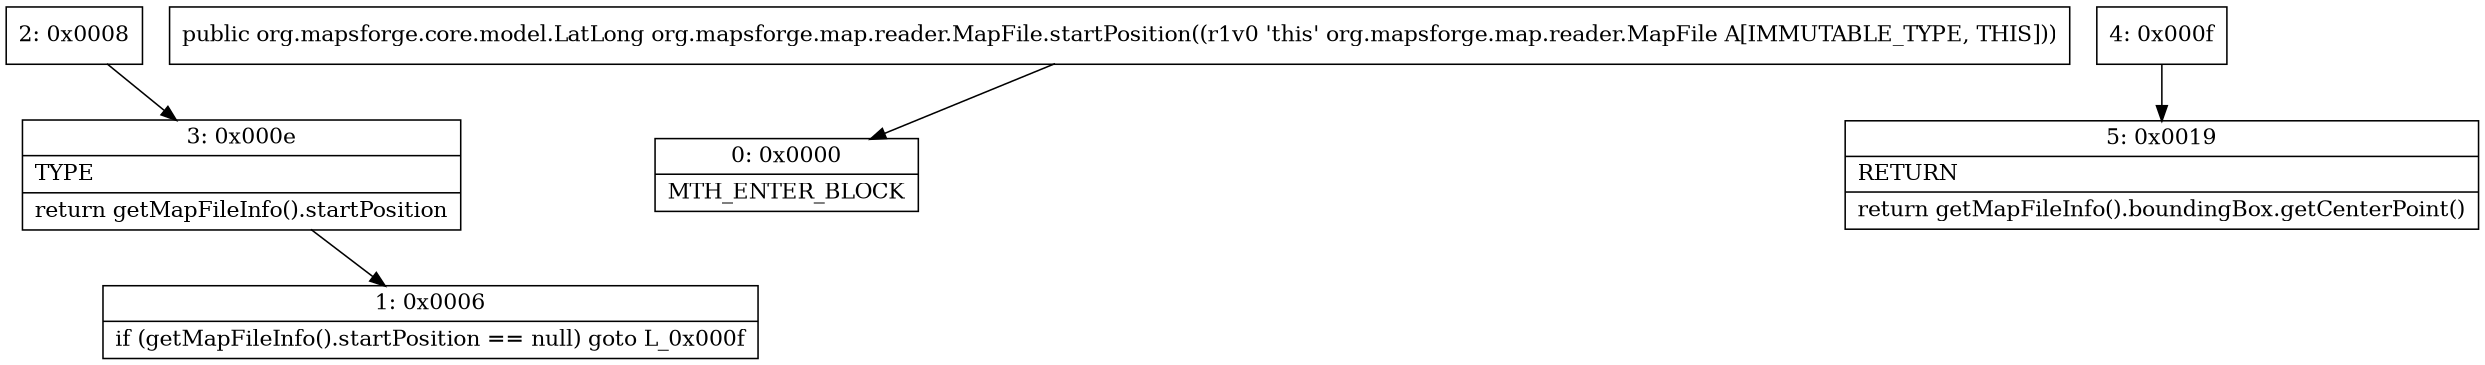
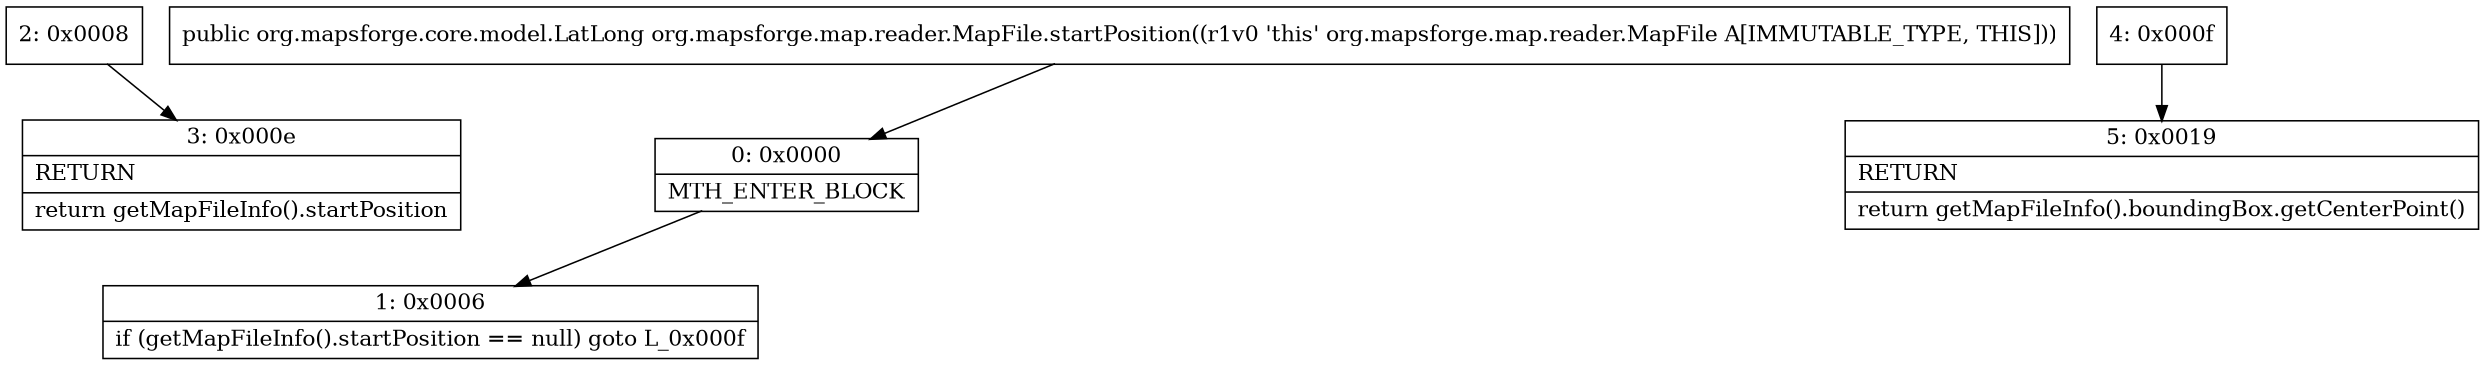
node "3: 0x000e": text "TYPE" -> "RETURN"
edge "3: 0x000e" -> "1: 0x0006": now "0: 0x0000" -> "1: 0x0006"
